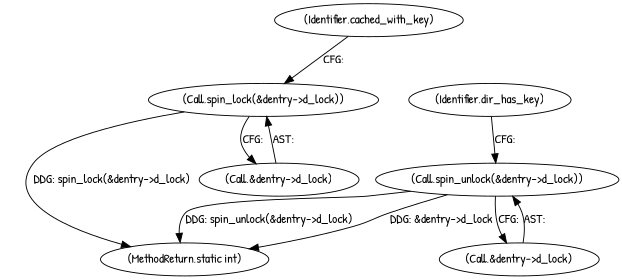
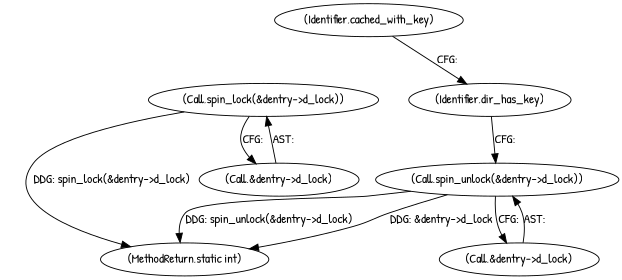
edge "(Identifier,cached_with_key)" -> "(Call,spin_lock(&dentry->d_lock))": now "(Identifier,cached_with_key)" -> "(Identifier,dir_has_key)"
